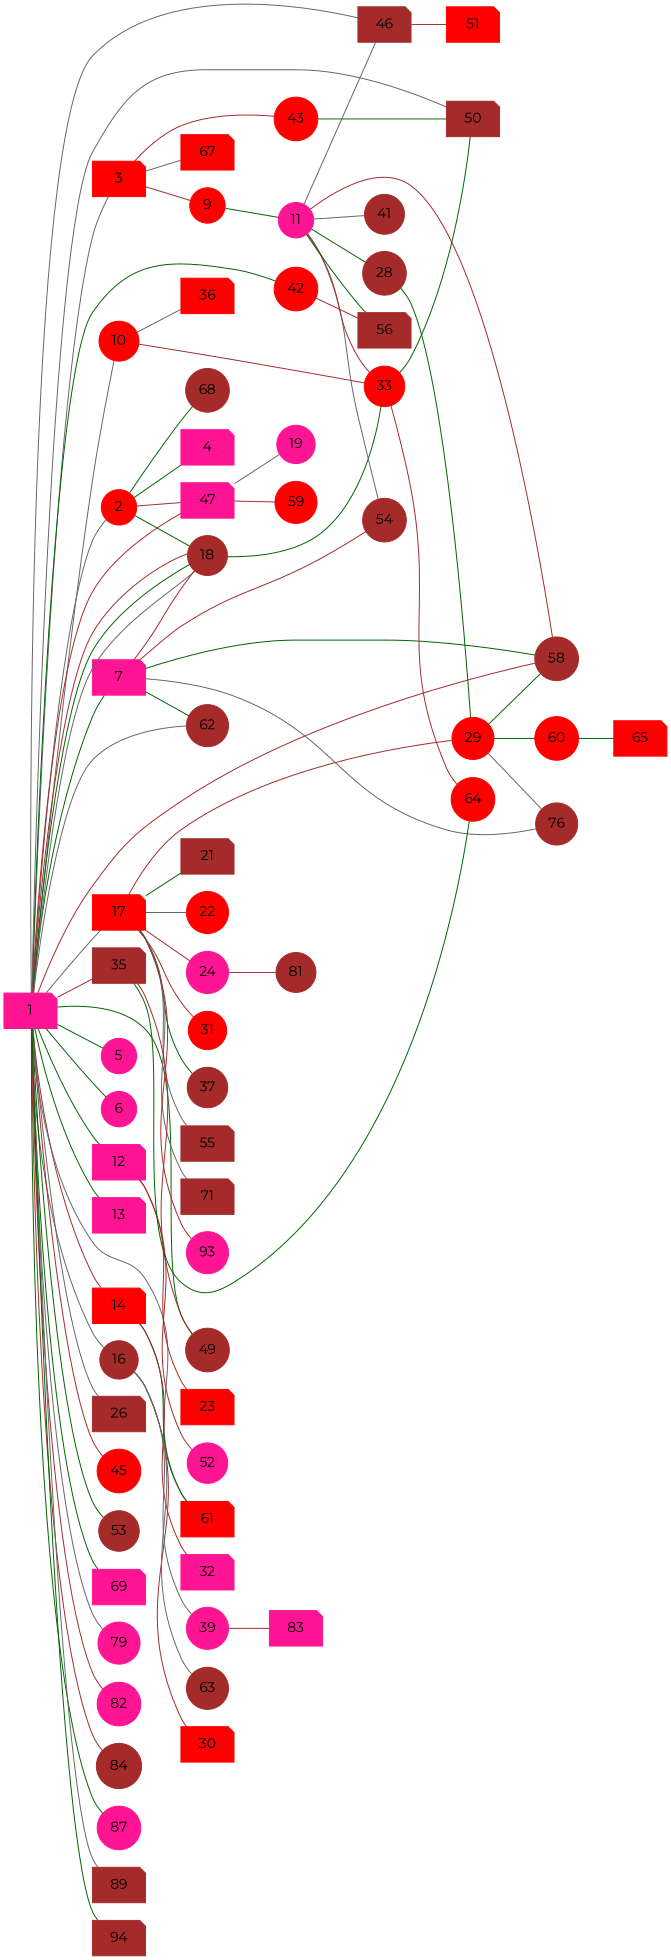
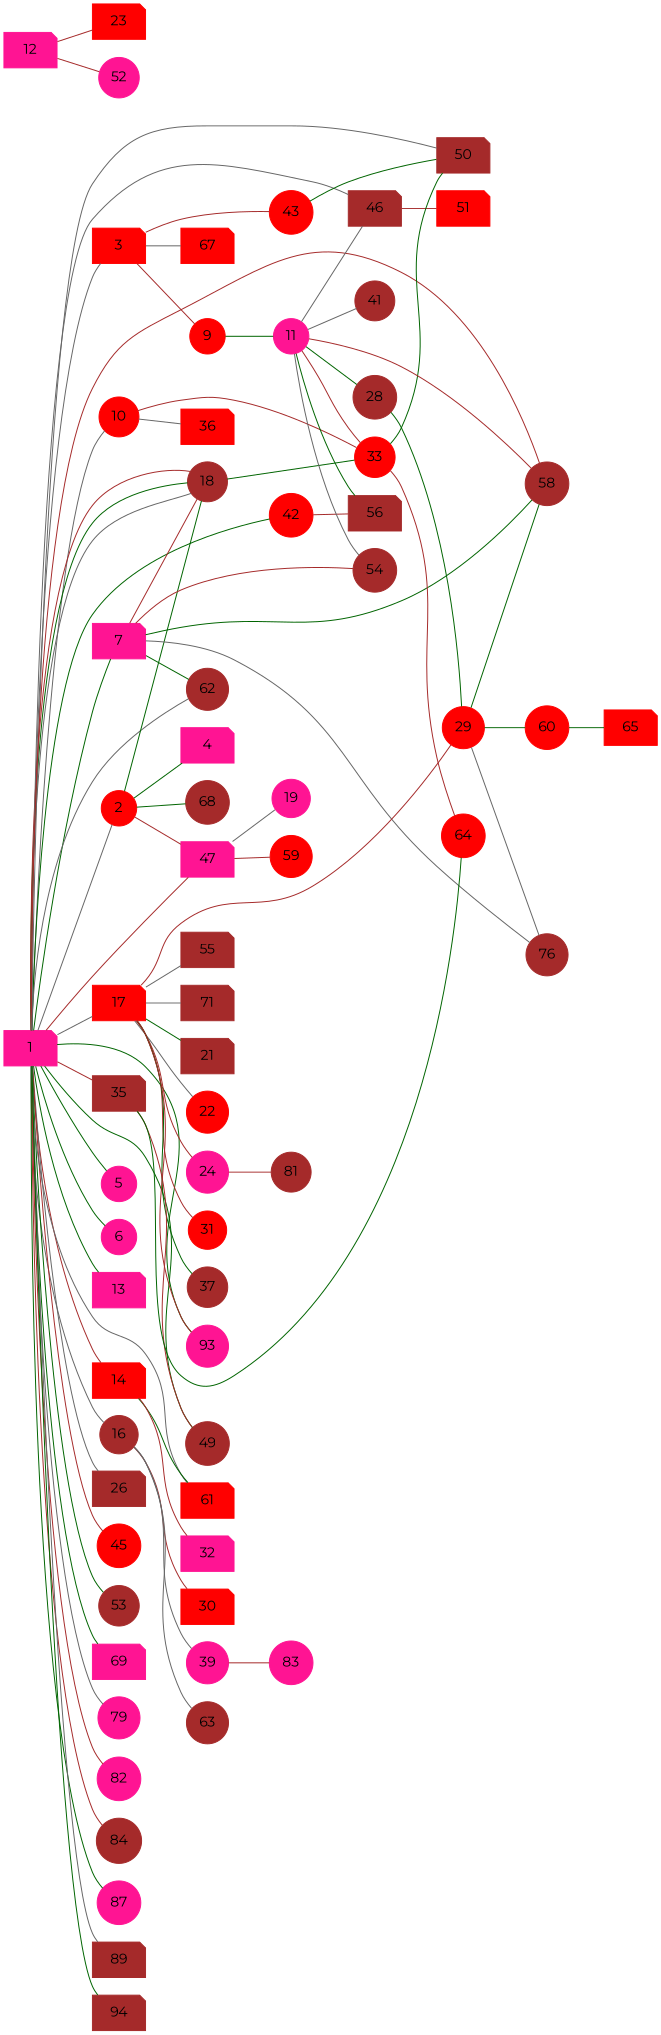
edge "1" -- "12": now "1" -- "93"
node "83": shape note -> circle
